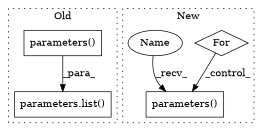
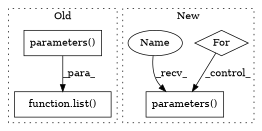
node "parameters.list()": label "parameters.list()" -> "function.list()"
